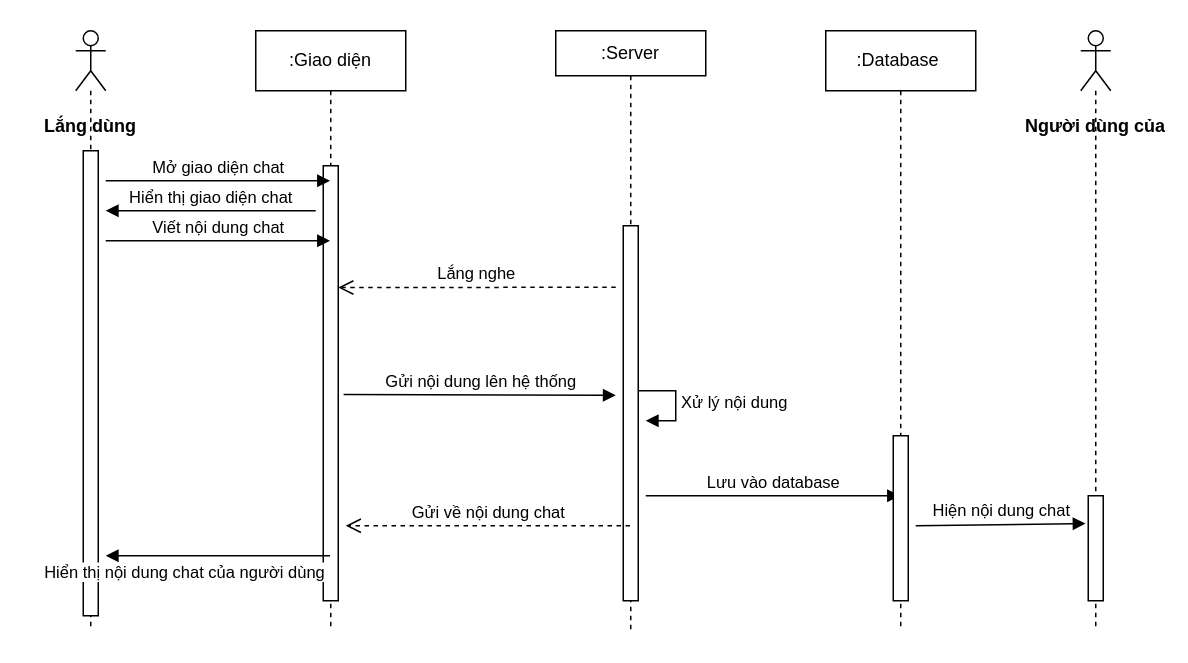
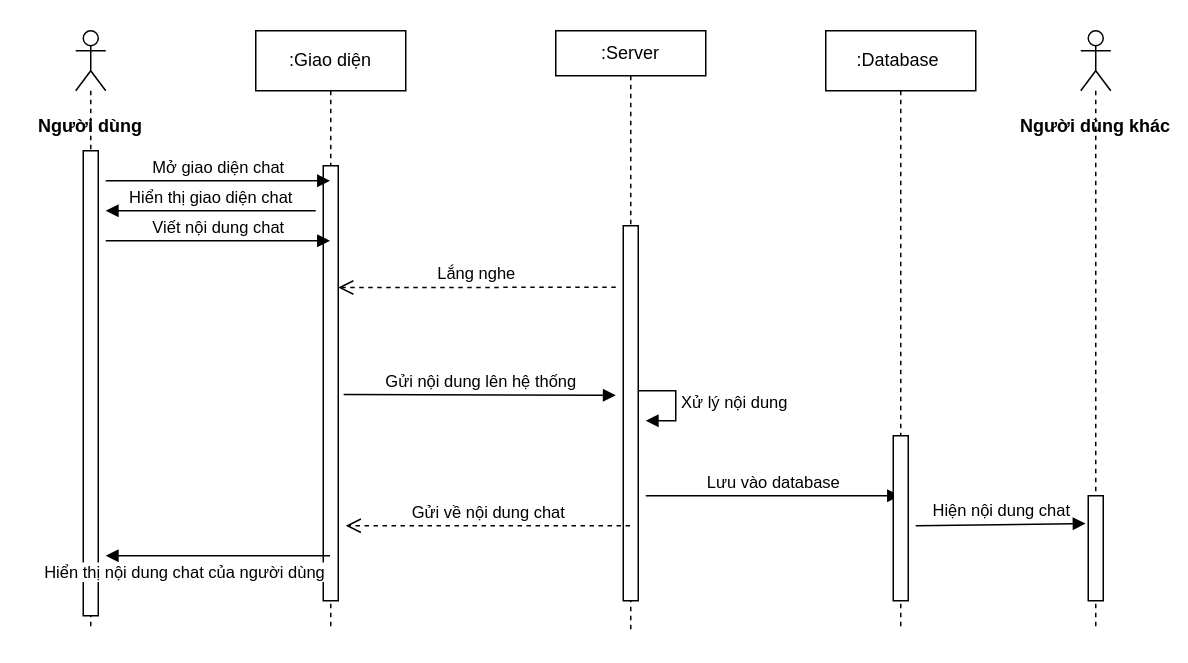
node "Lắng dùng": label "Lắng dùng" -> "Người dùng"
node "Người dùng của": label "Người dùng của" -> "Người dùng khác"
